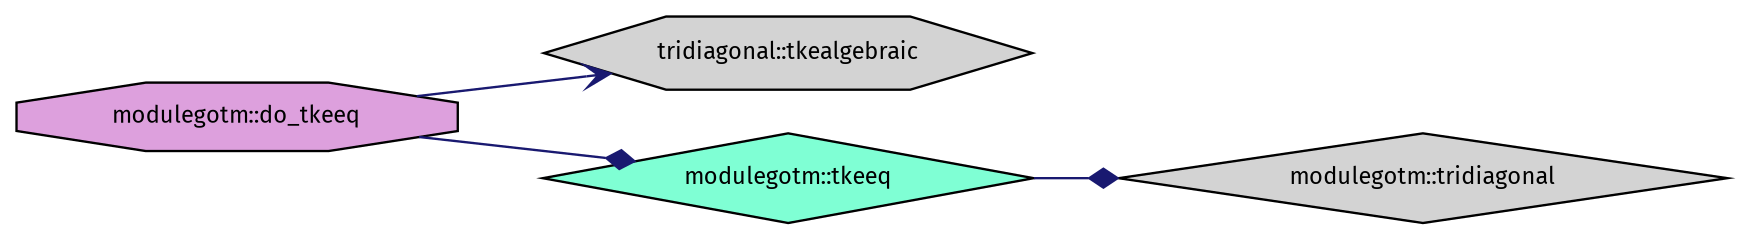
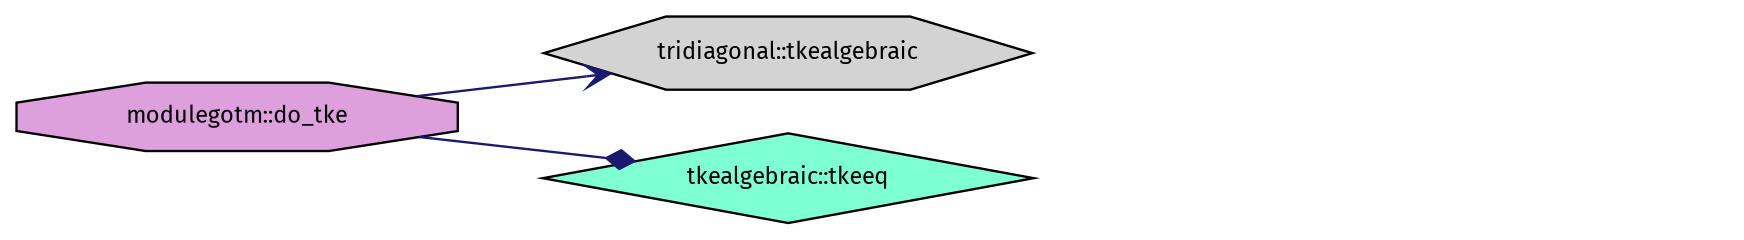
node "modulegotm::do_tkeeq": label "modulegotm::do_tkeeq" -> "modulegotm::do_tke"
node "modulegotm::tkeeq": label "modulegotm::tkeeq" -> "tkealgebraic::tkeeq"
node "modulegotm::tridiagonal": removed
